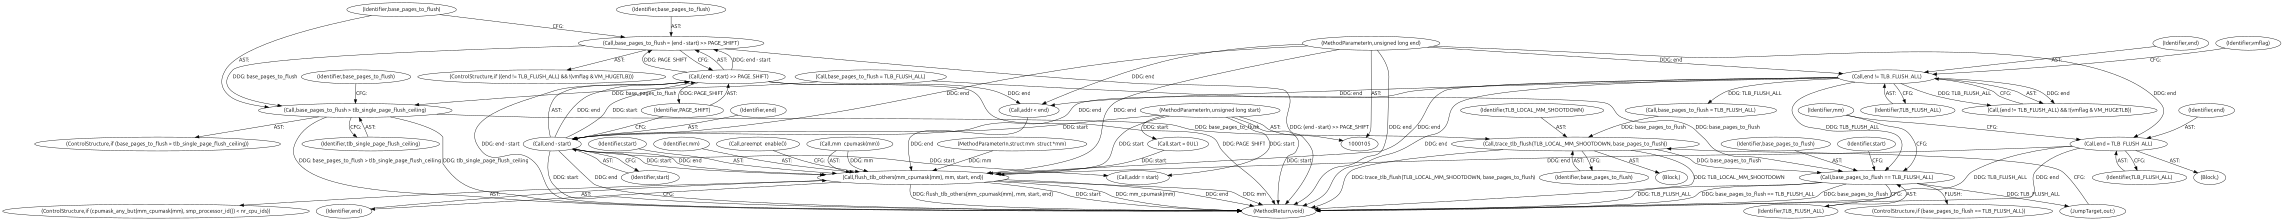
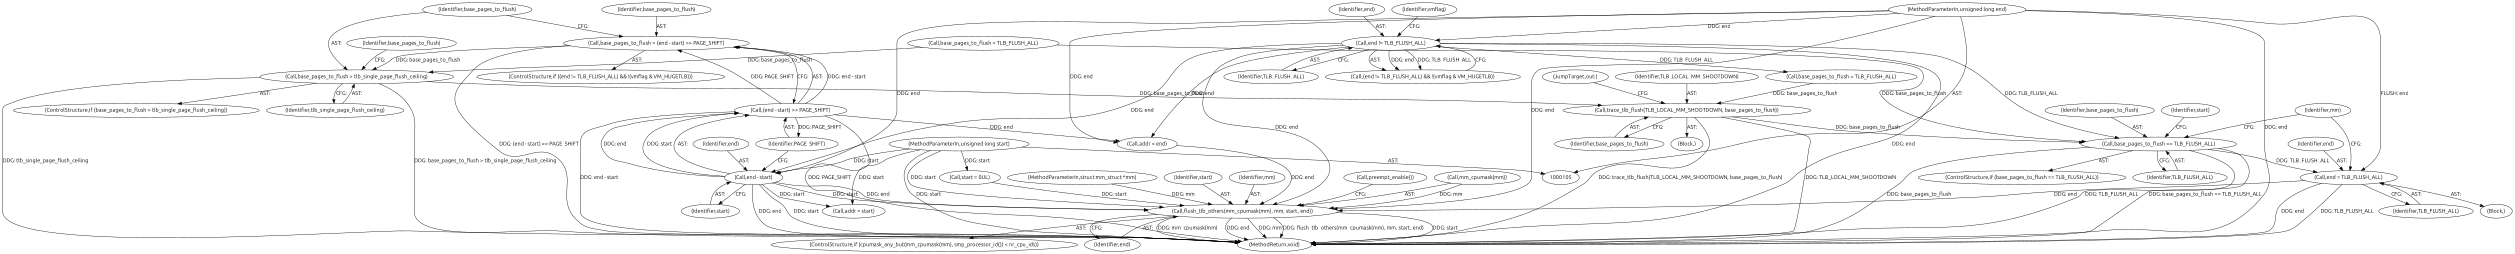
edge "(MethodParameterIn,unsigned long end)" -> "(Call,end = TLB_FLUSH_ALL)": label "DDG: end" -> "FLUSH: end"
edge "(Call,base_pages_to_flush == TLB_FLUSH_ALL)" -> "(ControlStructure,if (base_pages_to_flush == TLB_FLUSH_ALL))": label "FLUSH: " -> "AST: "
edge "(Call,base_pages_to_flush == TLB_FLUSH_ALL)" -> "(JumpTarget,out:)": now "(Call,base_pages_to_flush == TLB_FLUSH_ALL)" -> "(Call,end = TLB_FLUSH_ALL)"
